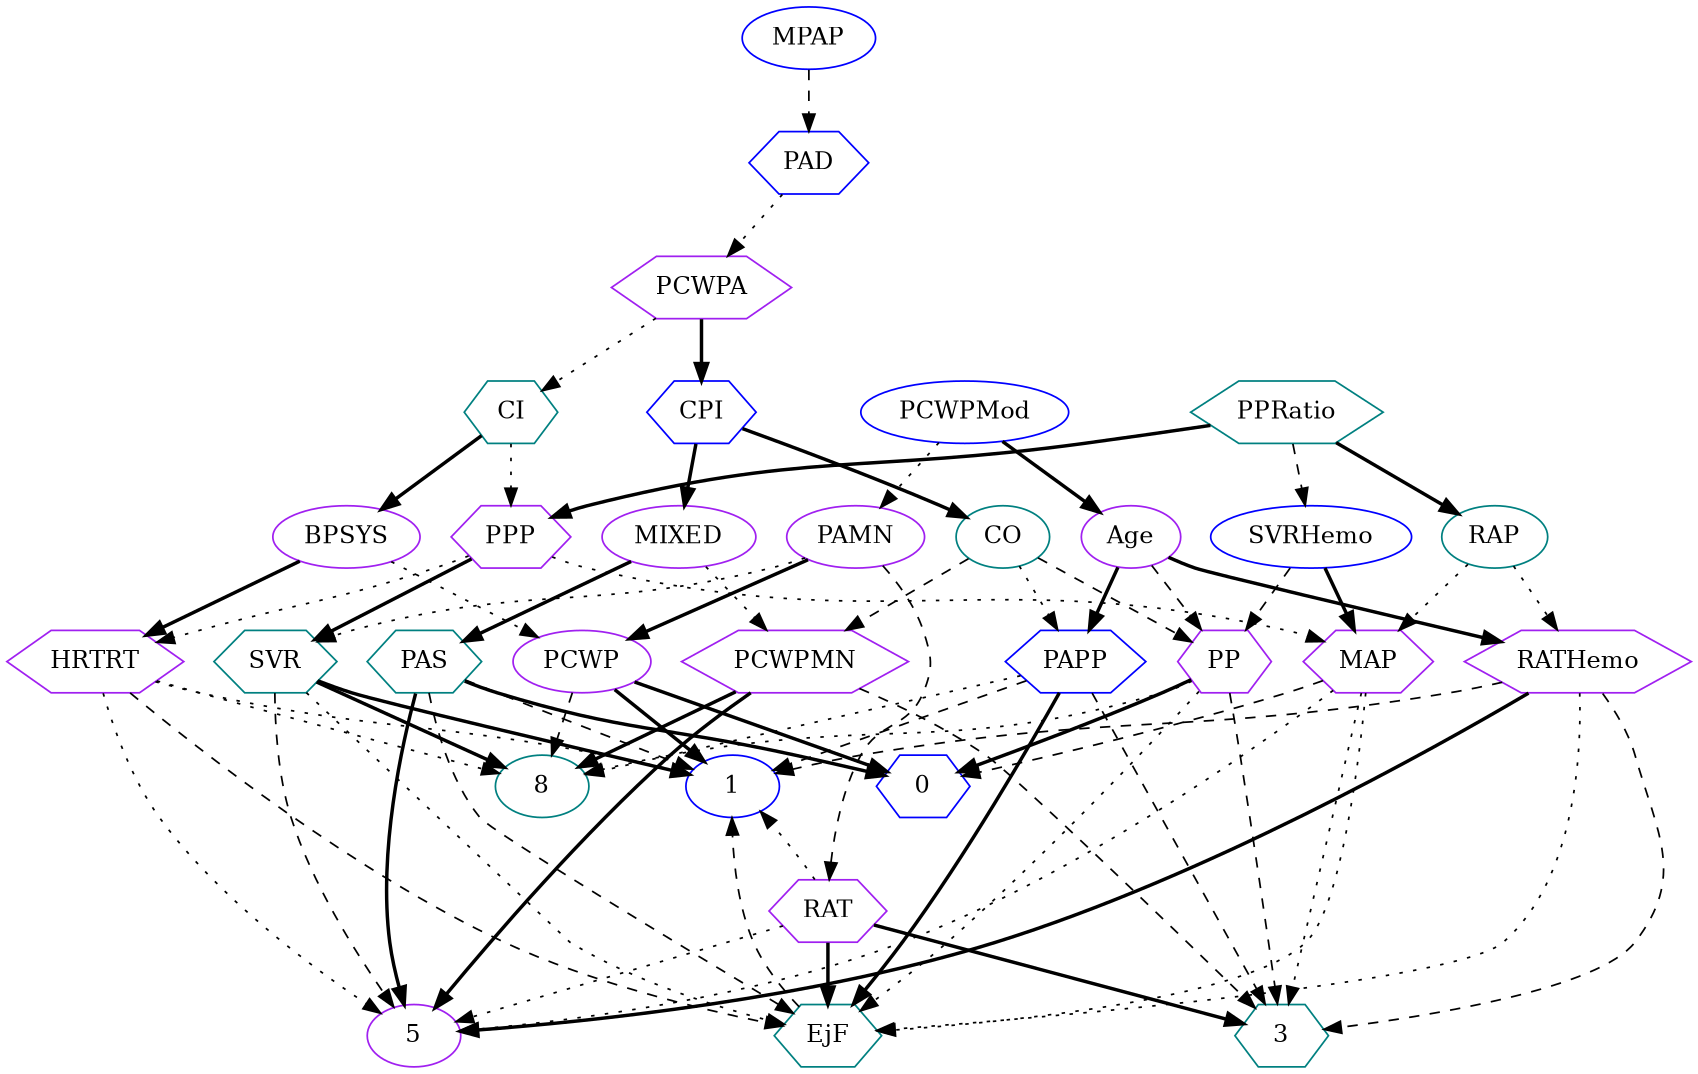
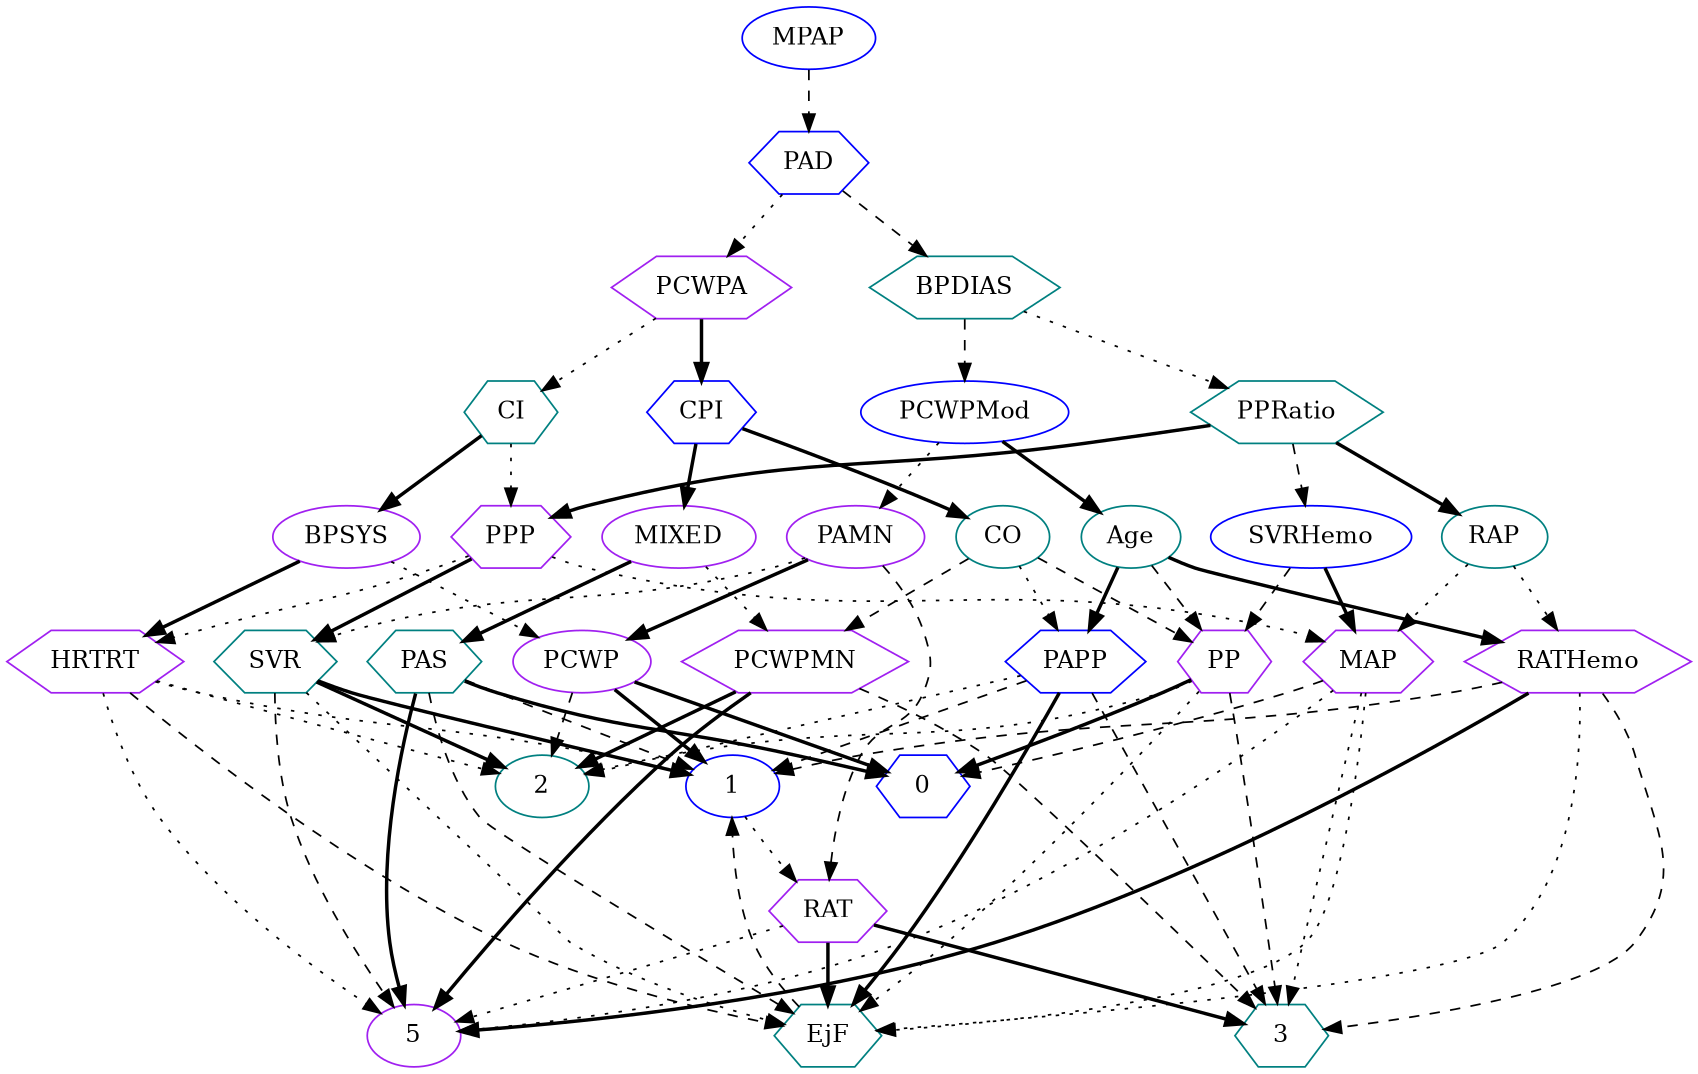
node "BPDIAS": added
node "Age": color purple -> teal
node "8": label "8" -> "2"
edge "RAT" -> "1": reversed
